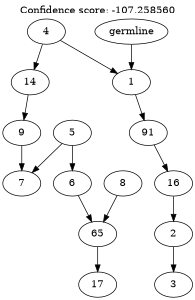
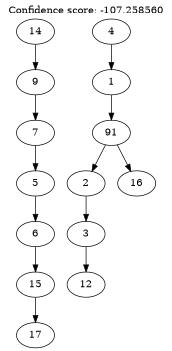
node "germline": removed
edge "4" -> "14": removed
edge "5" -> "7": reversed
node "8": removed
edge "16" -> "2": now "91" -> "2"
node "65": label "65" -> "15"
node "12": added
